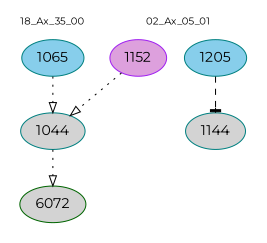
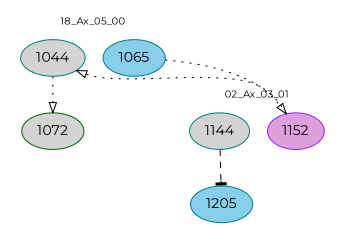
cluster "18_Ax_35_00": label "18_Ax_35_00" -> "18_Ax_05_00"
cluster "02_Ax_05_01": label "02_Ax_05_01" -> "02_Ax_03_01"
edge "1065" -> "1044": now "1065" -> "1152"
edge "1205" -> "1144": reversed
node "6072": label "6072" -> "1072"
